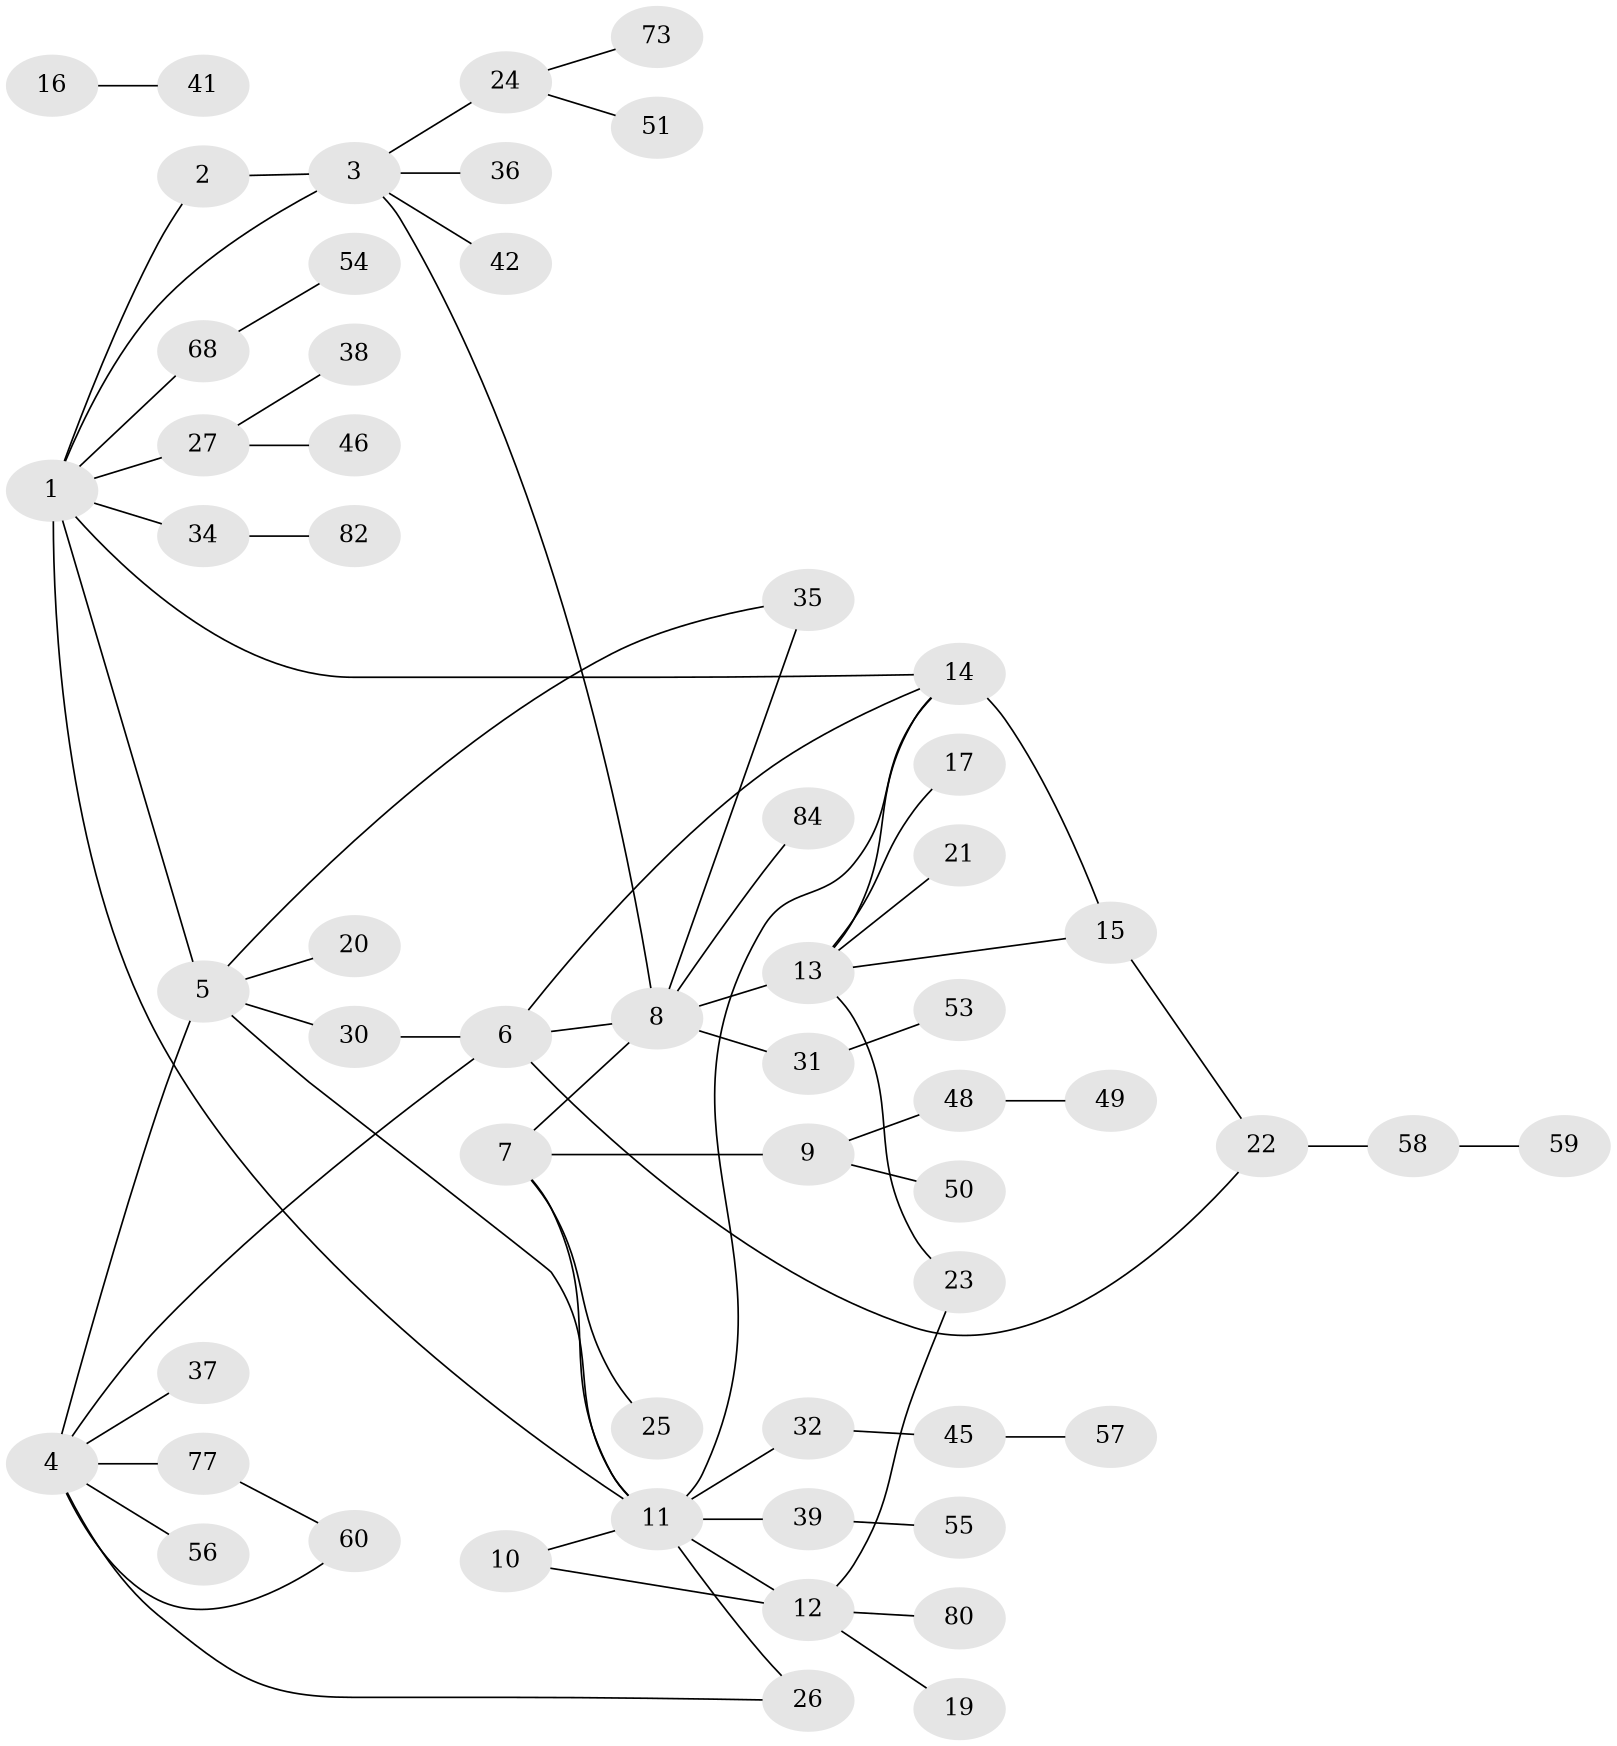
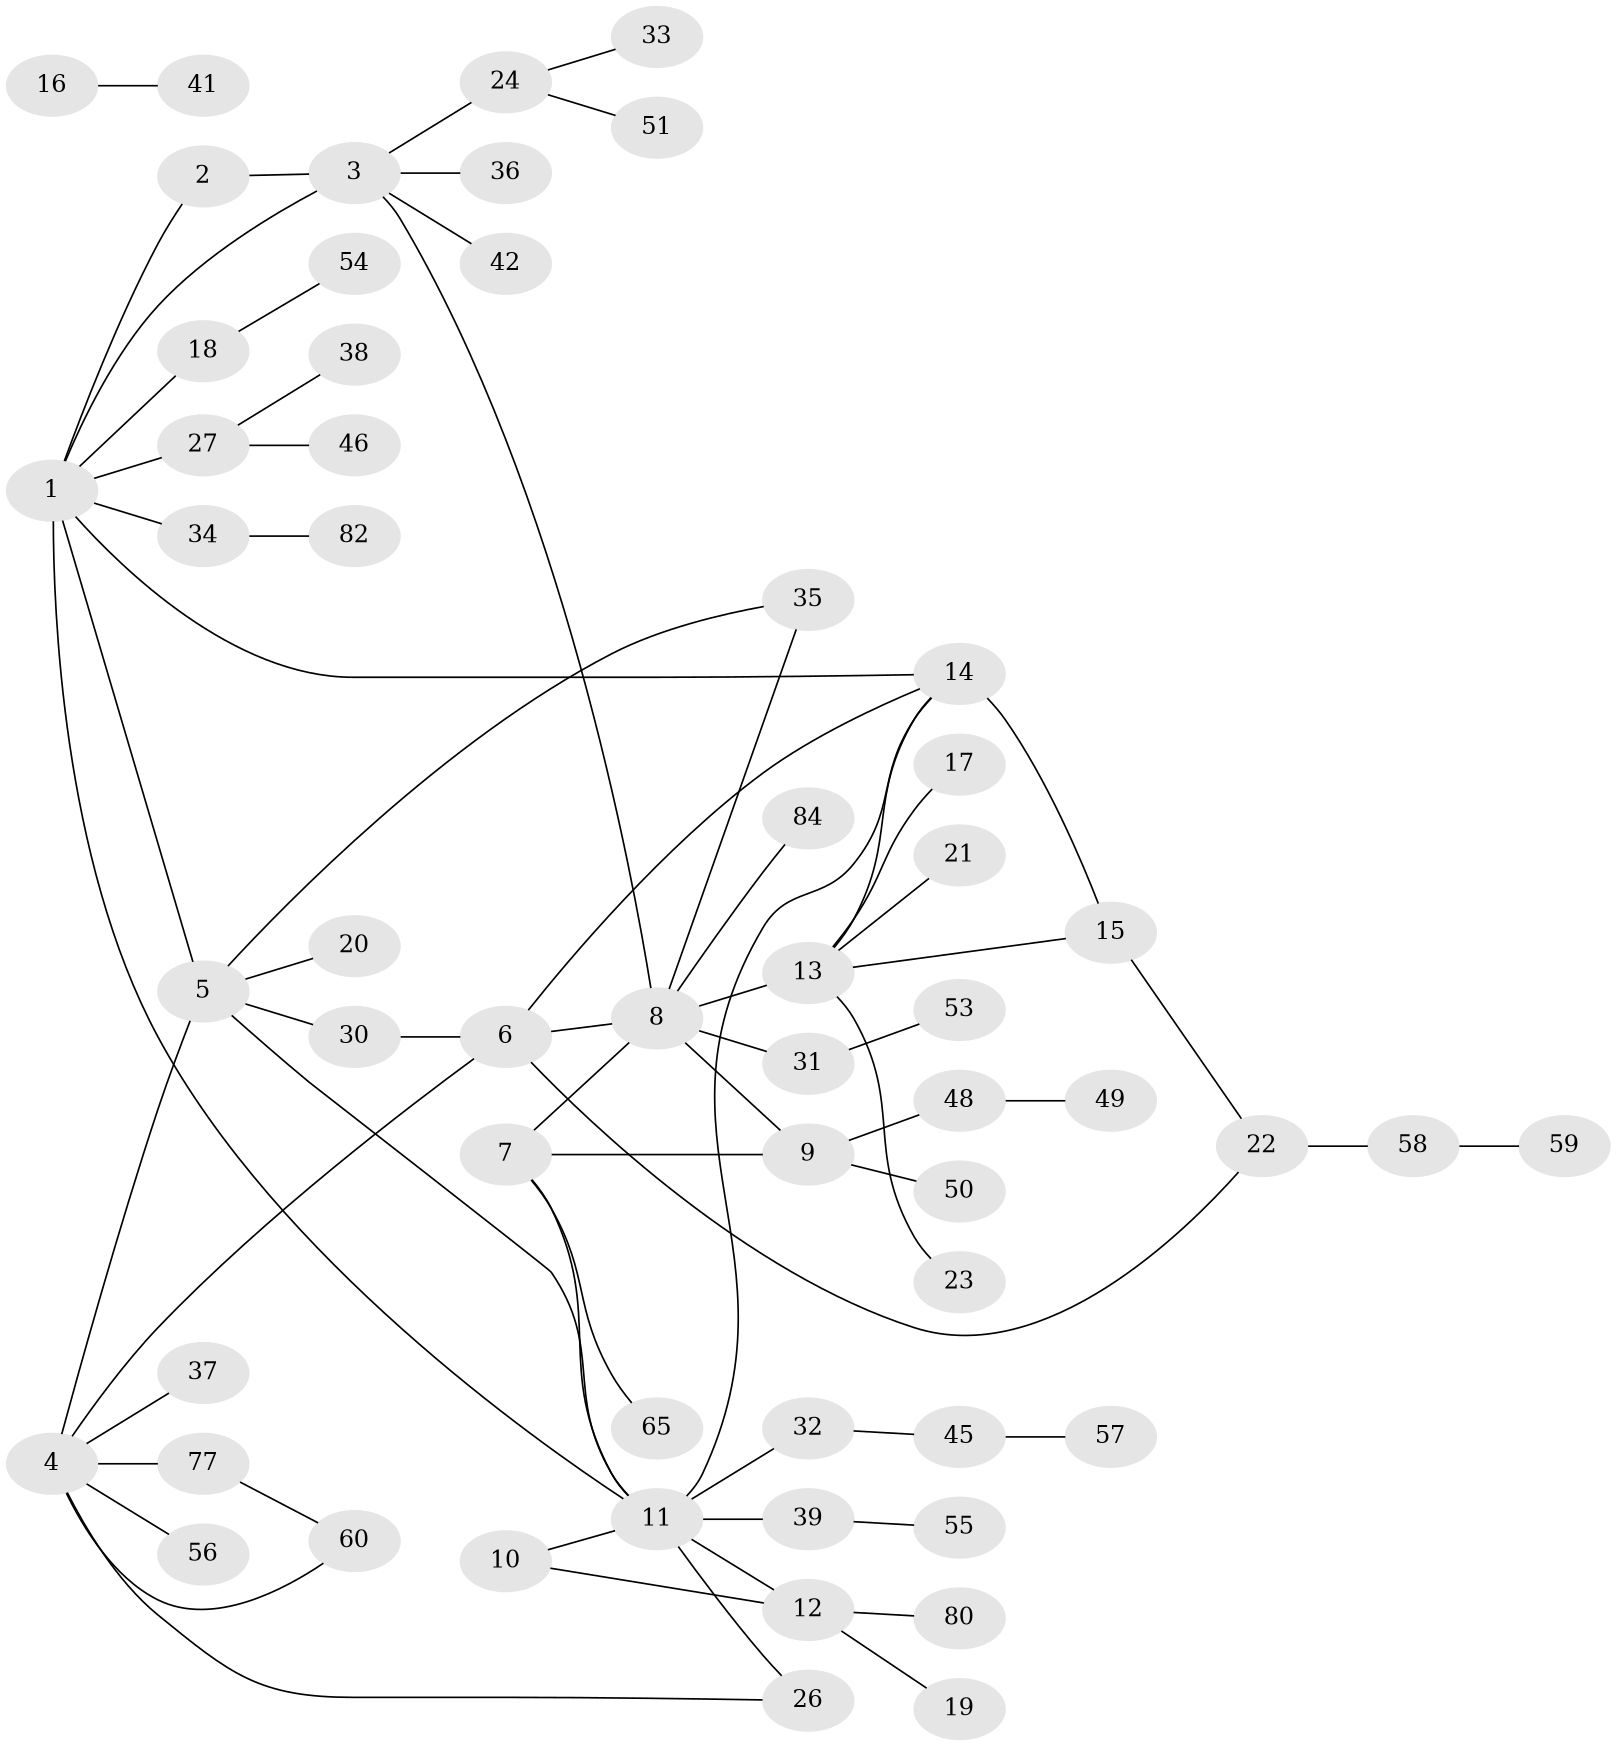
node "73": label "73" -> "33"
node "68": label "68" -> "18"
edge "8" -- "9": added
node "25": label "25" -> "65"
edge "23" -- "12": removed
